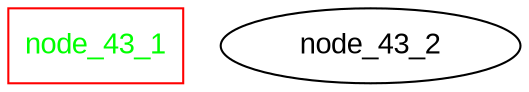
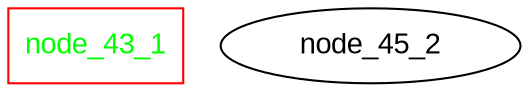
node "node_43_2": label "node_43_2" -> "node_45_2"
